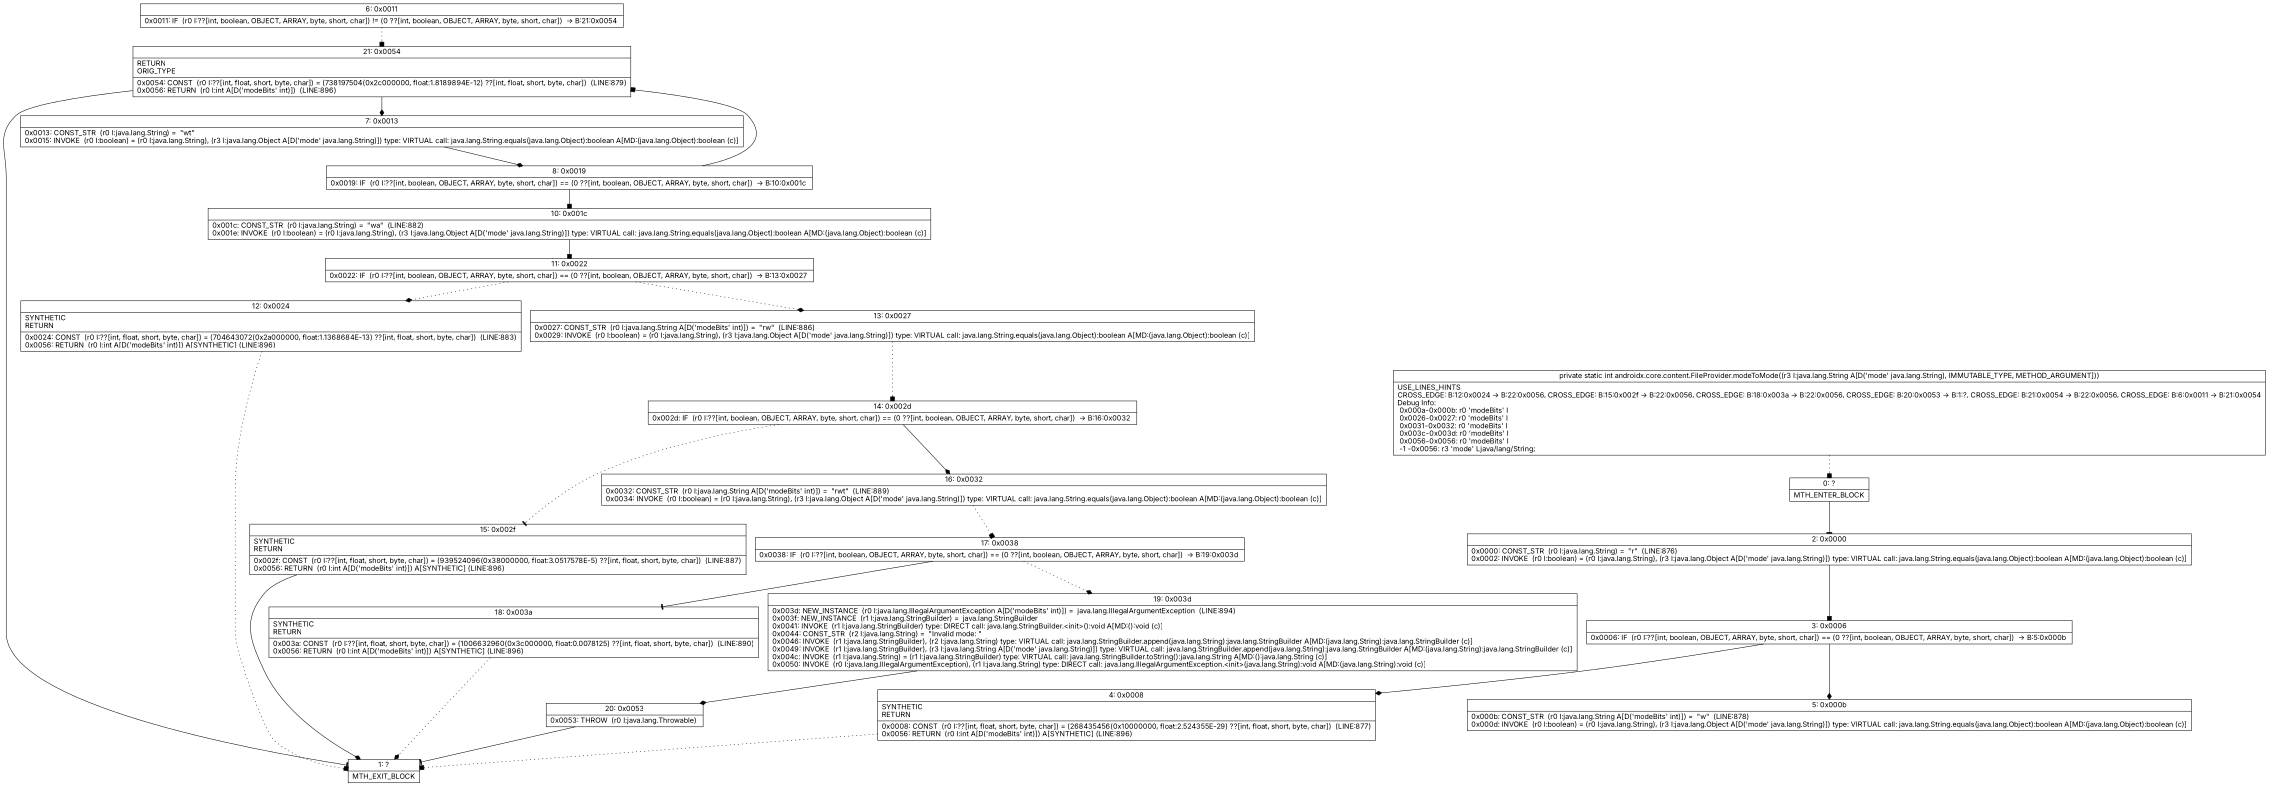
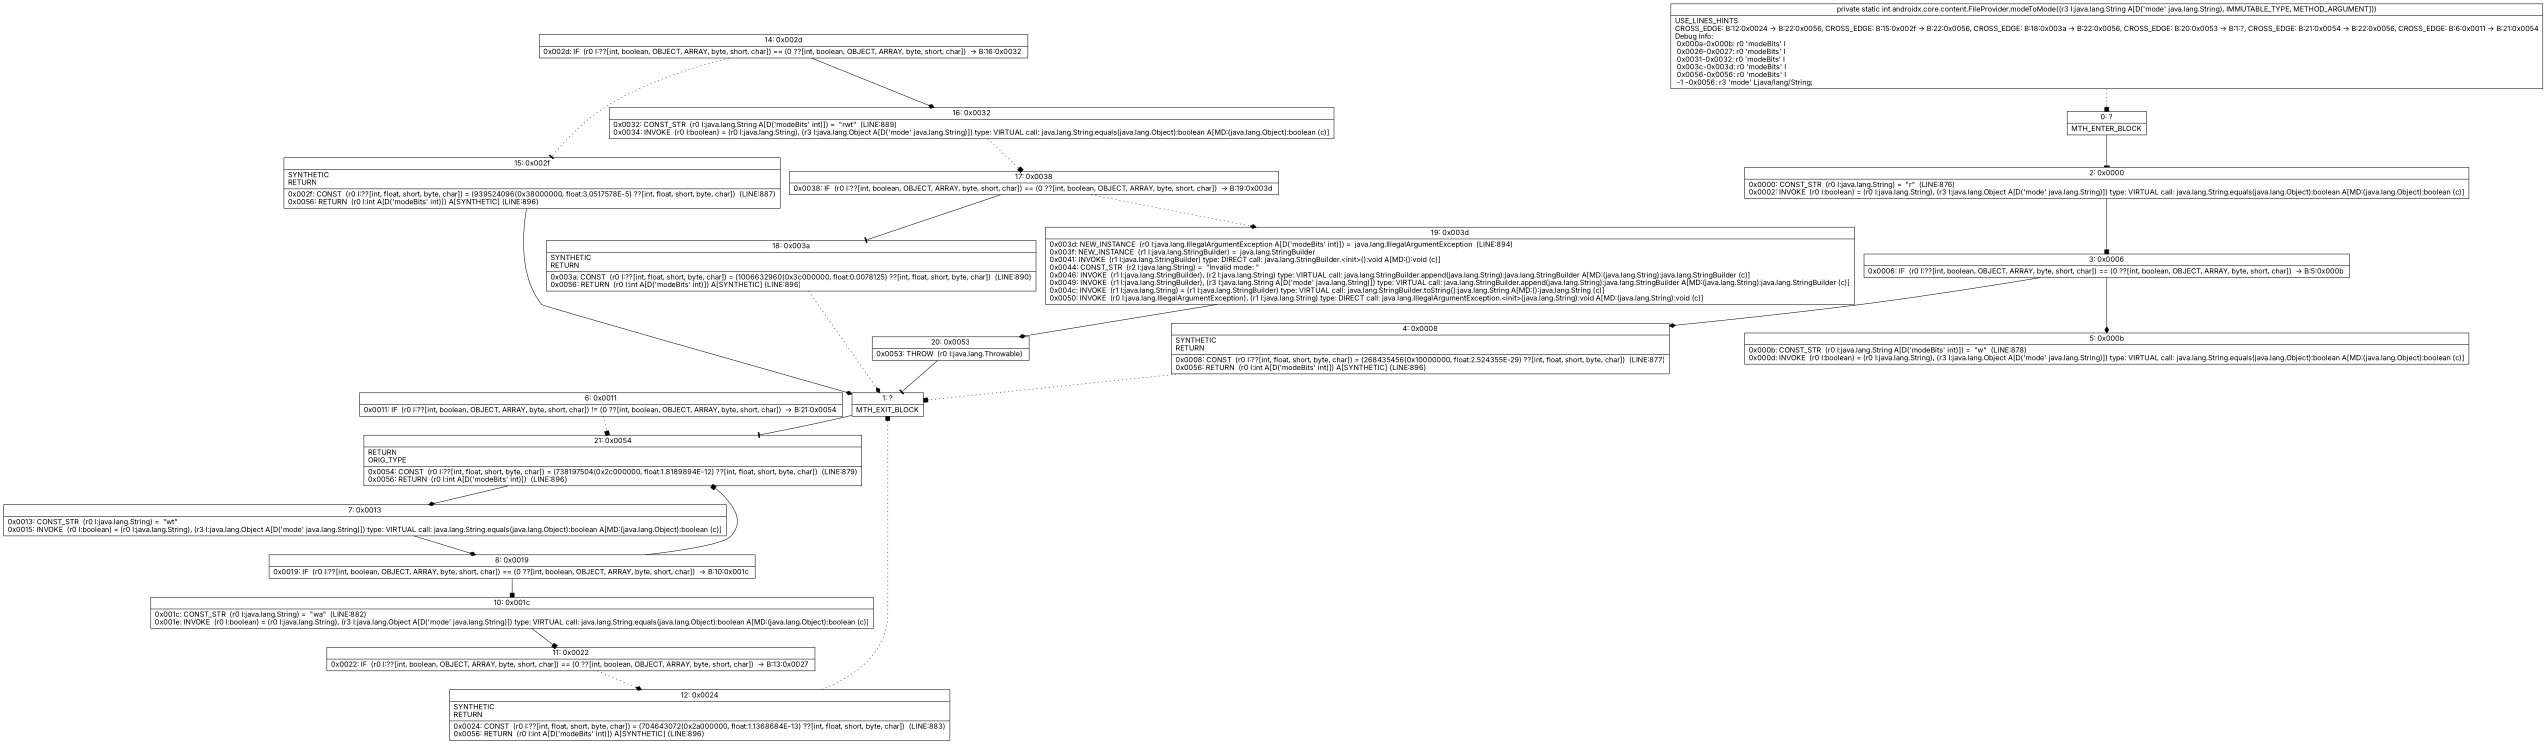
node "13: 0x0027": removed
edge "21: 0x0054" -> "1: ?": reversed
